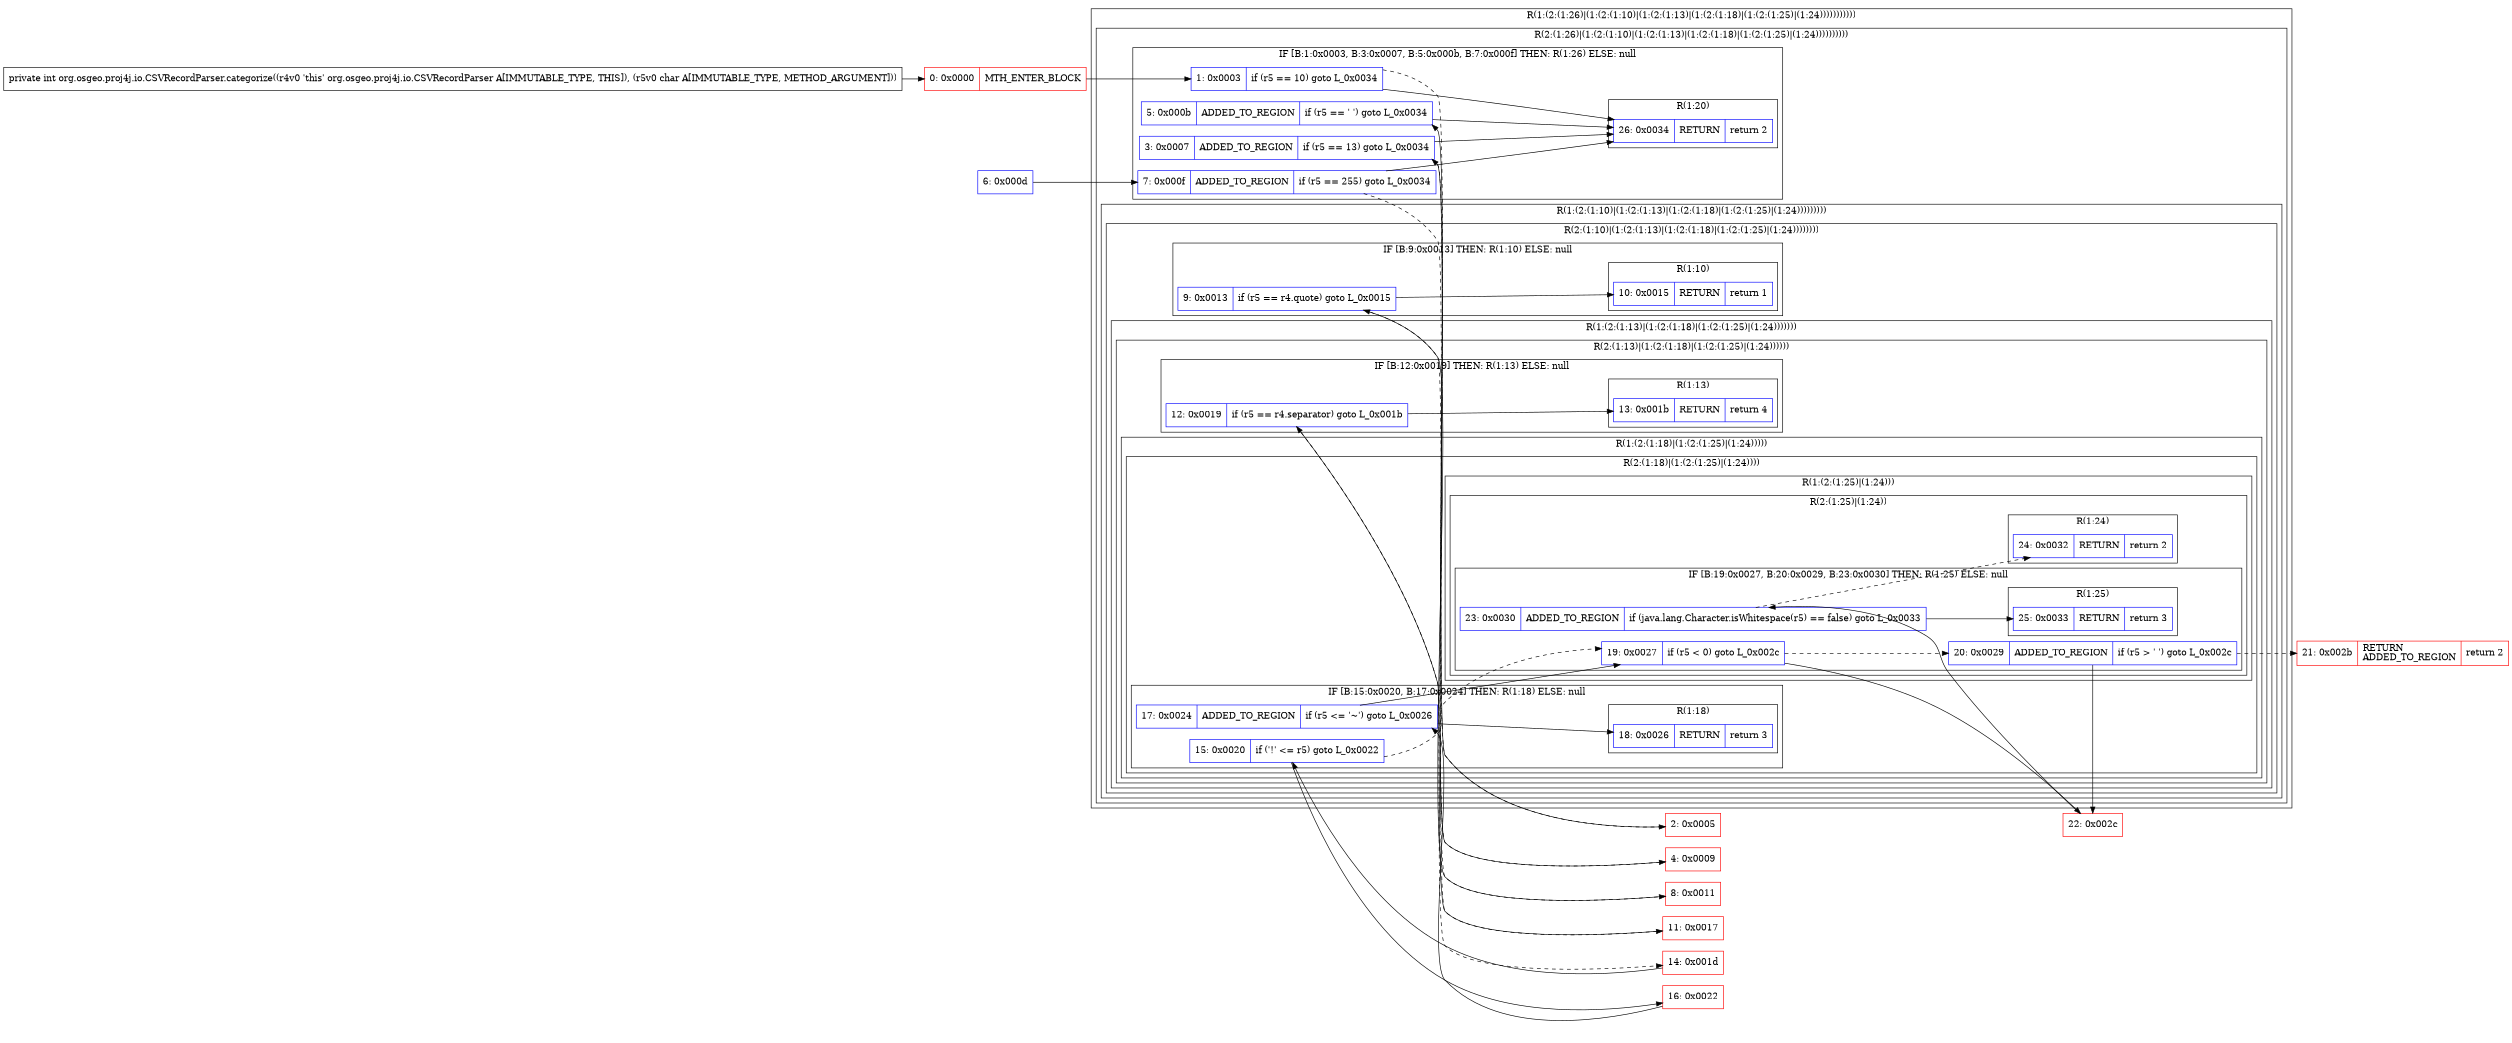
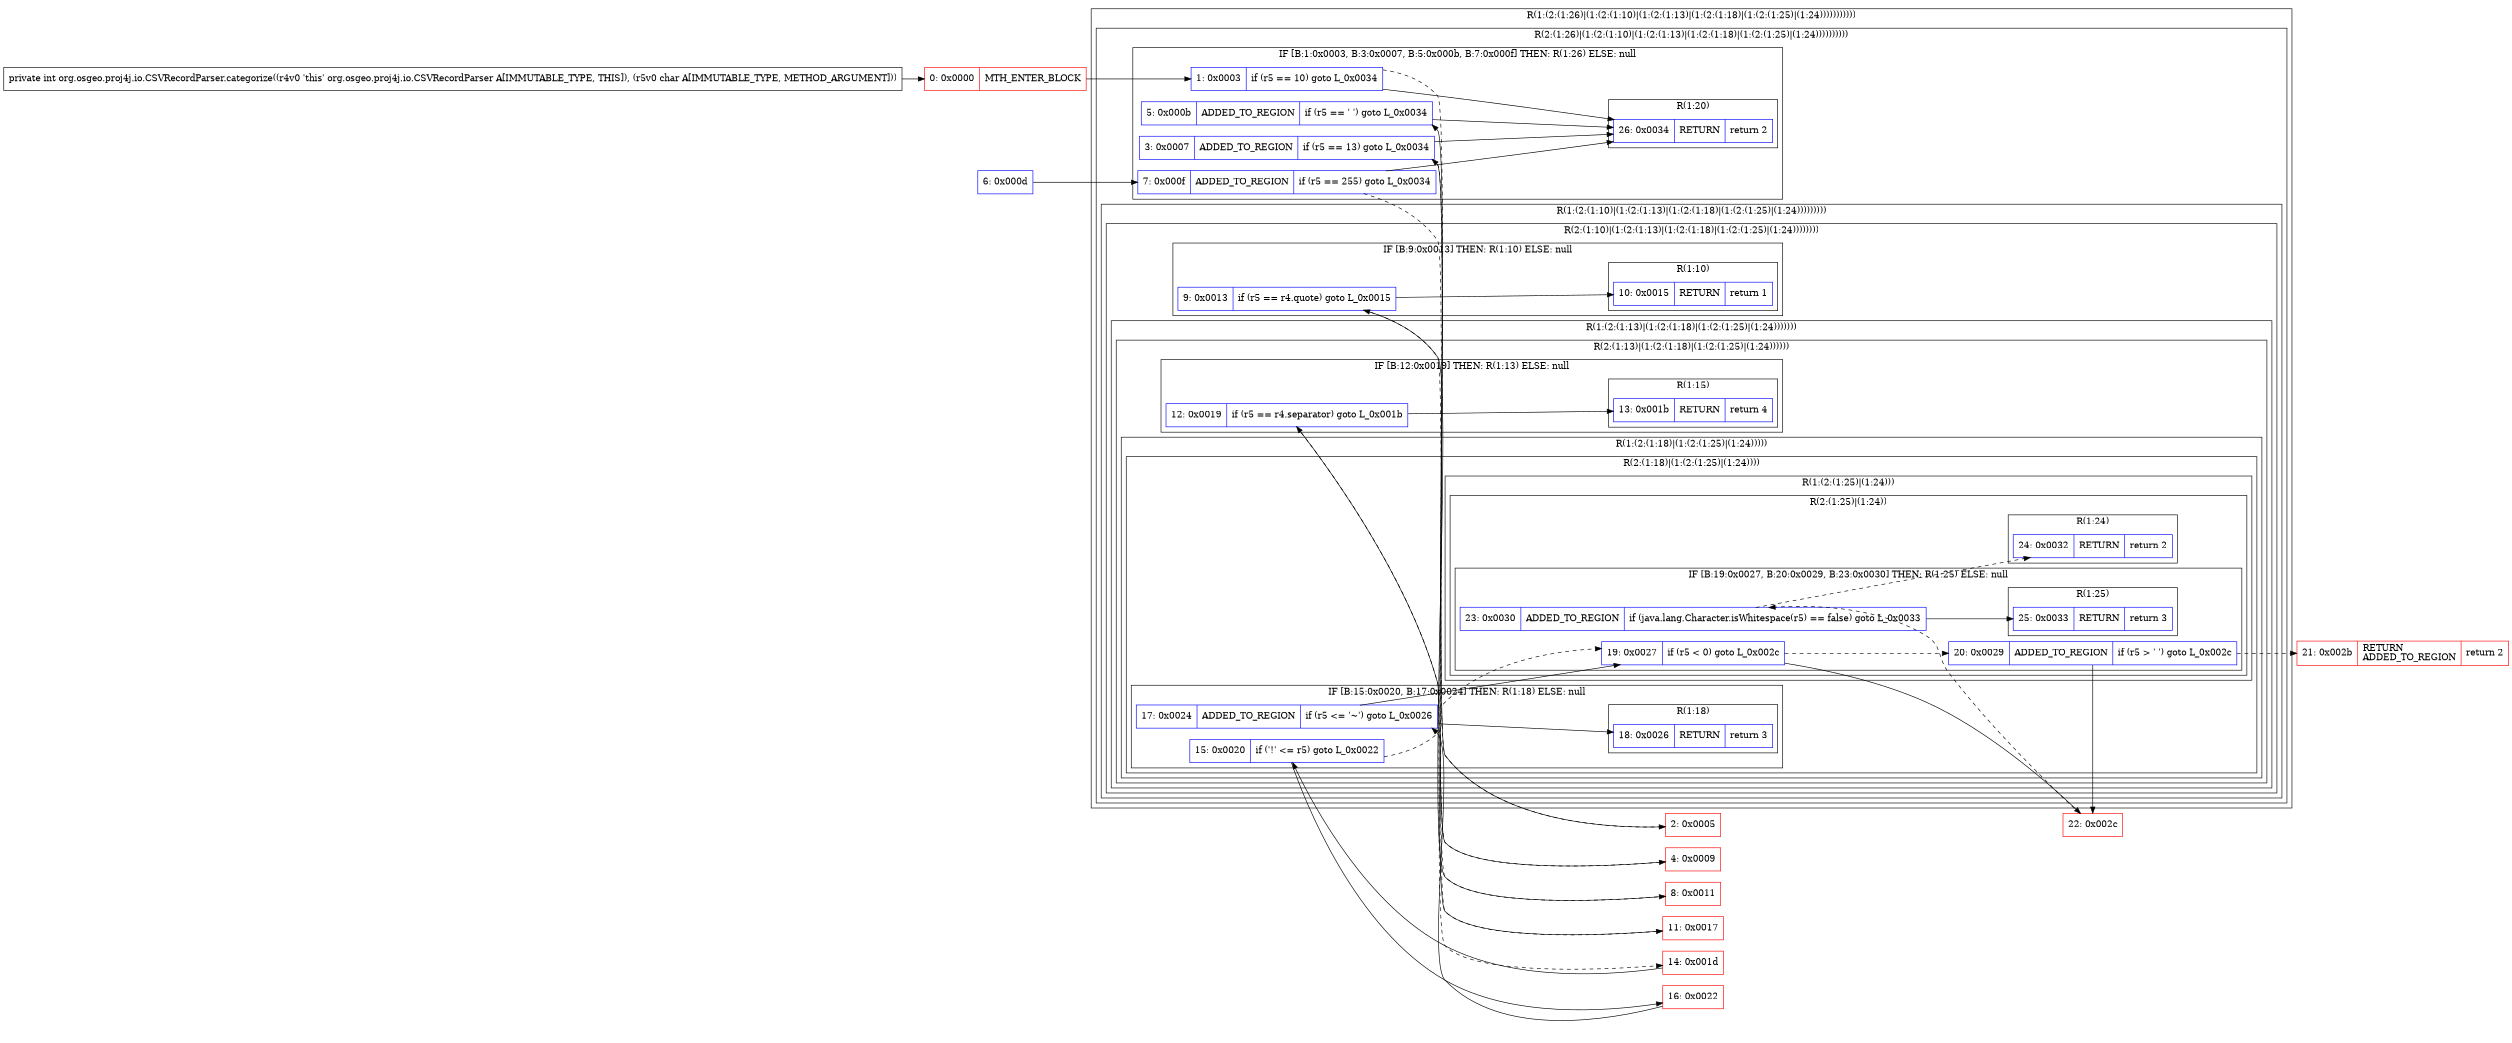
cluster "R(1:13)": label "R(1:13)" -> "R(1:15)"
edge "22: 0x002c" -> "23: 0x0030": style solid -> dashed
